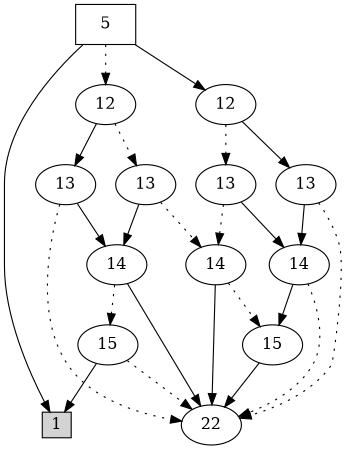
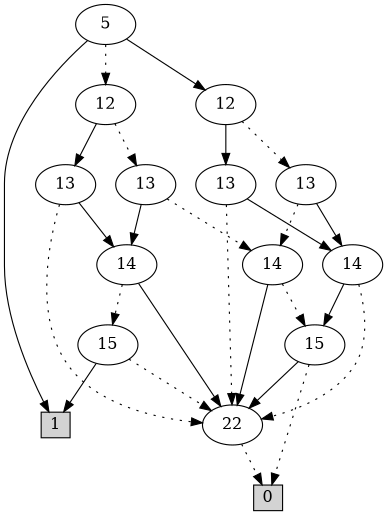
node "5": shape box -> ellipse
node "0": added
